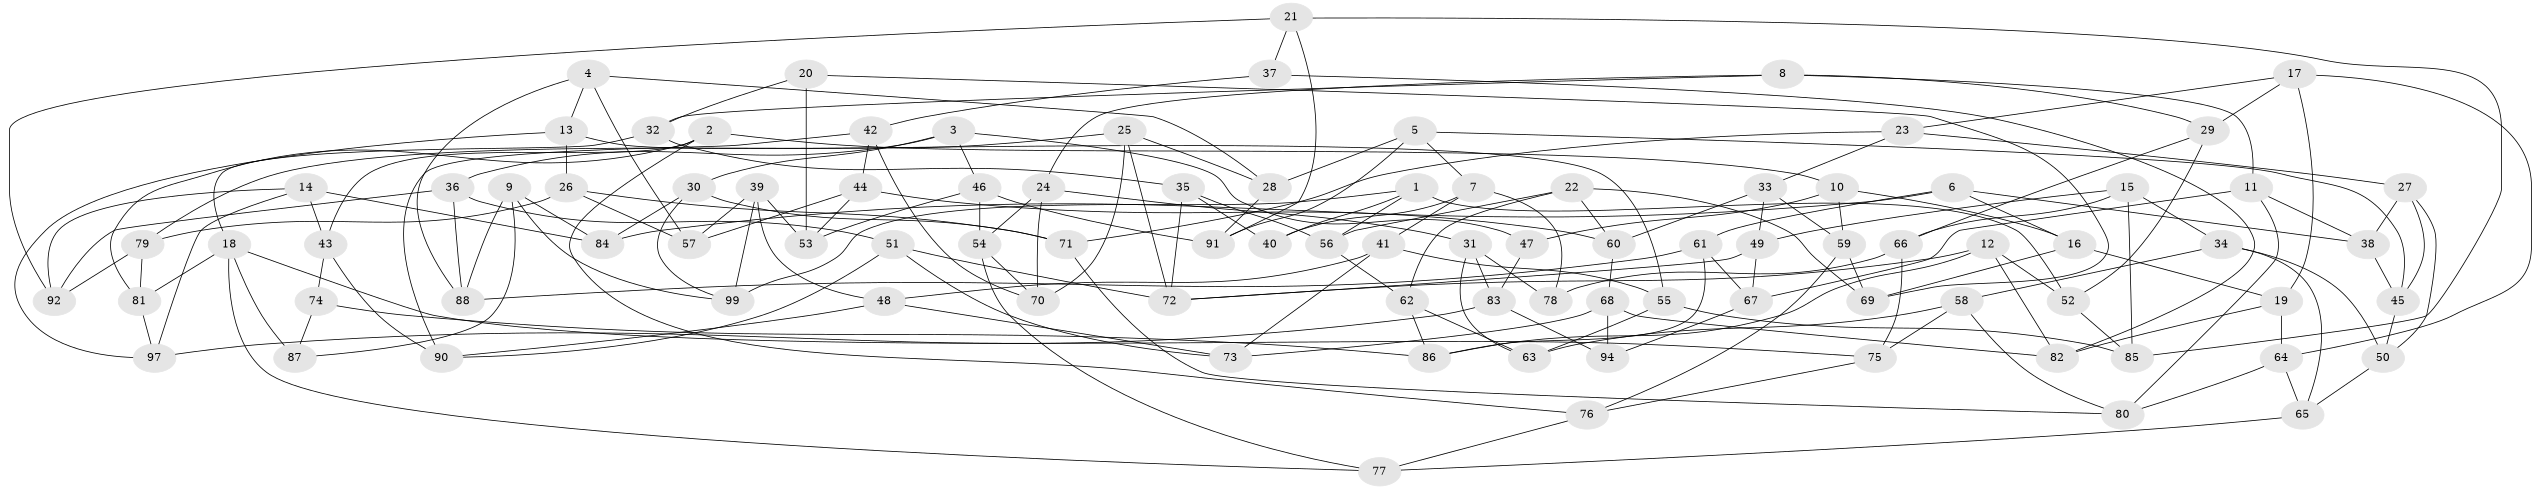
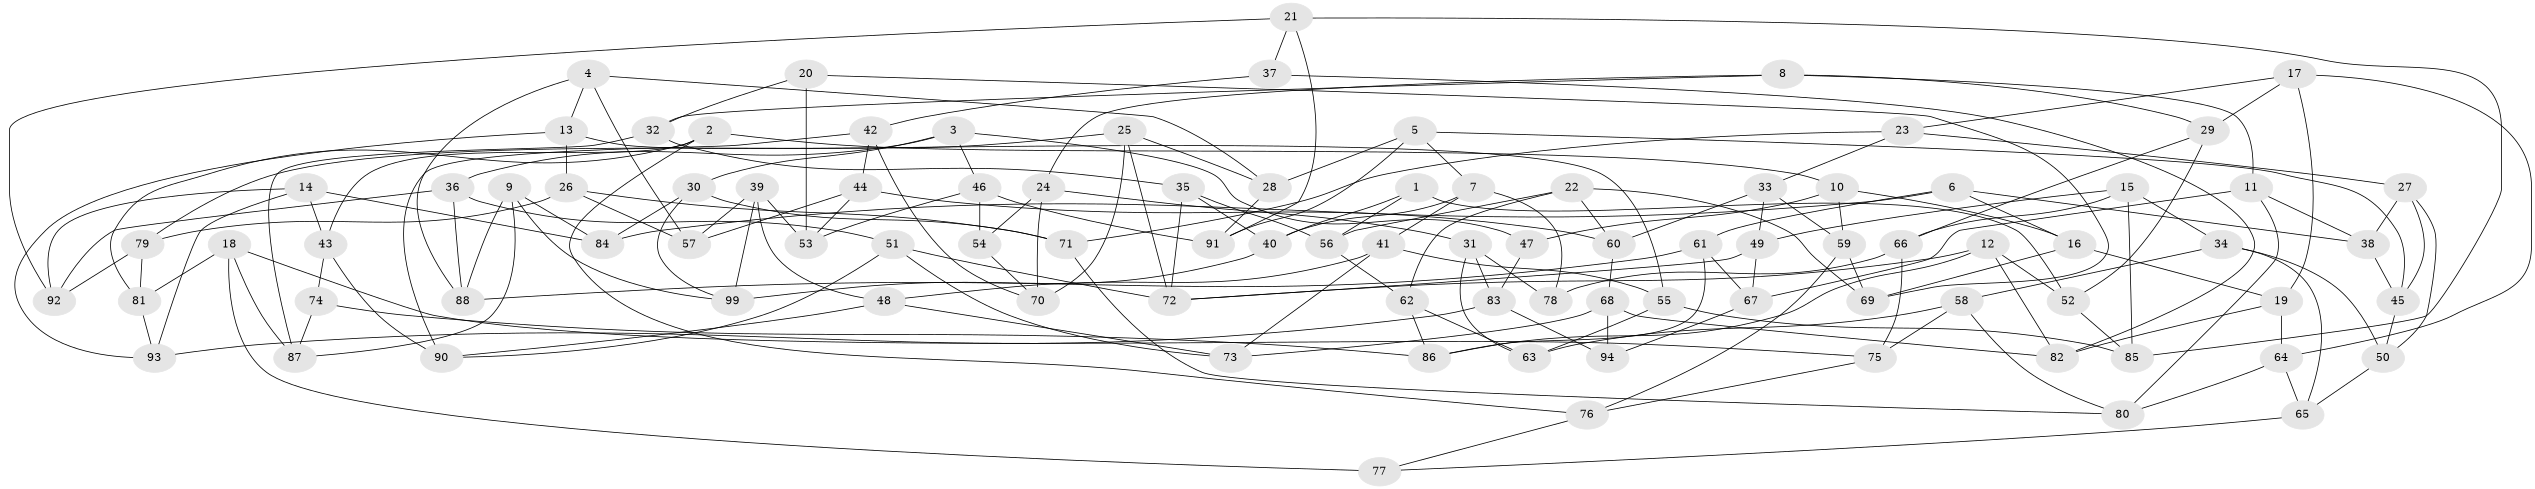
edge "32" -- "18": now "32" -- "87"
edge "1" -- "99": now "40" -- "99"
node "97": label "97" -> "93"
edge "54" -- "77": removed
